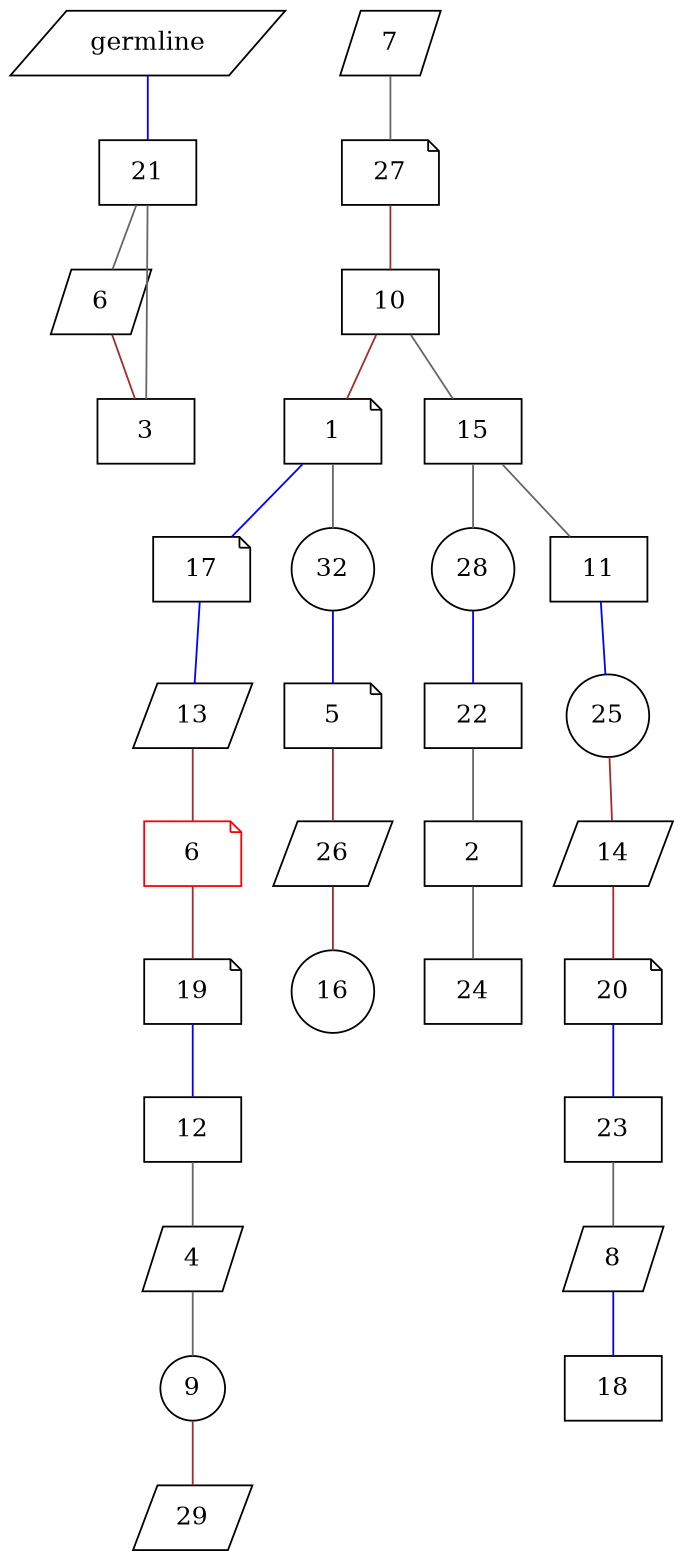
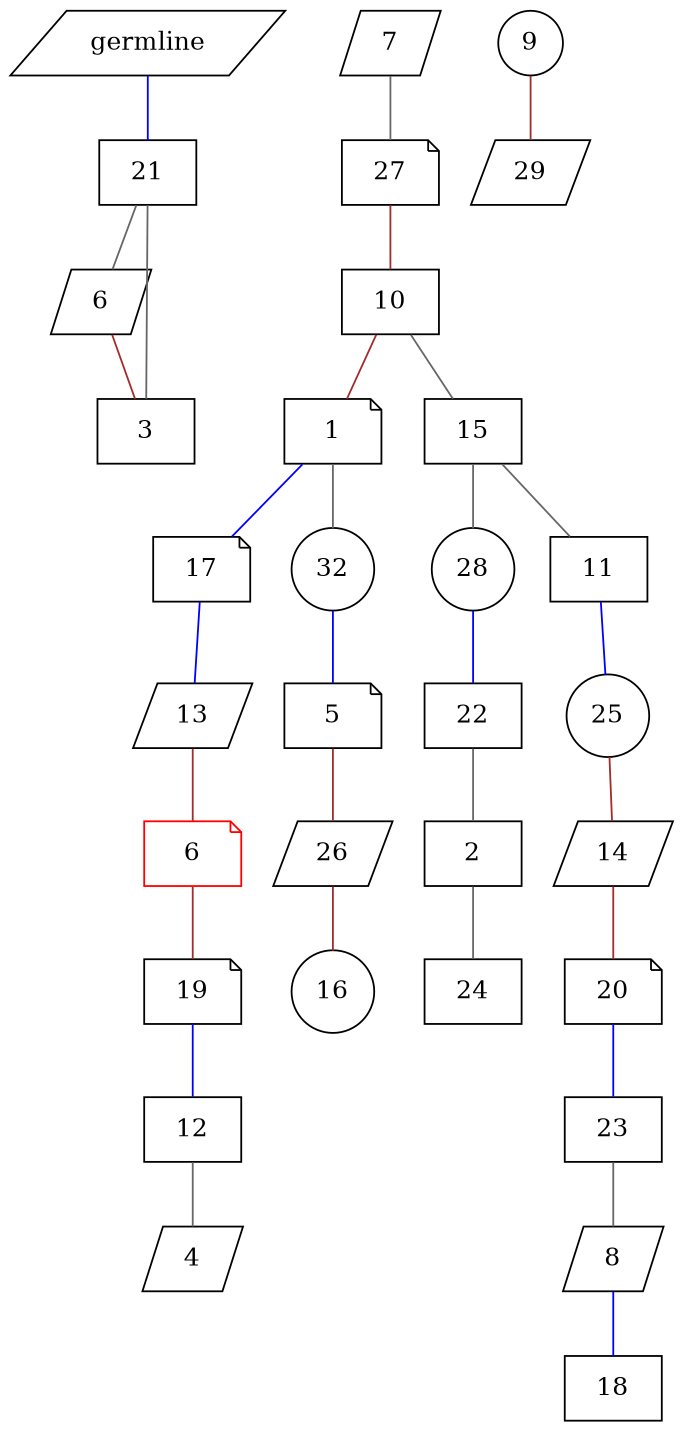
edge "4" -- "9": removed
